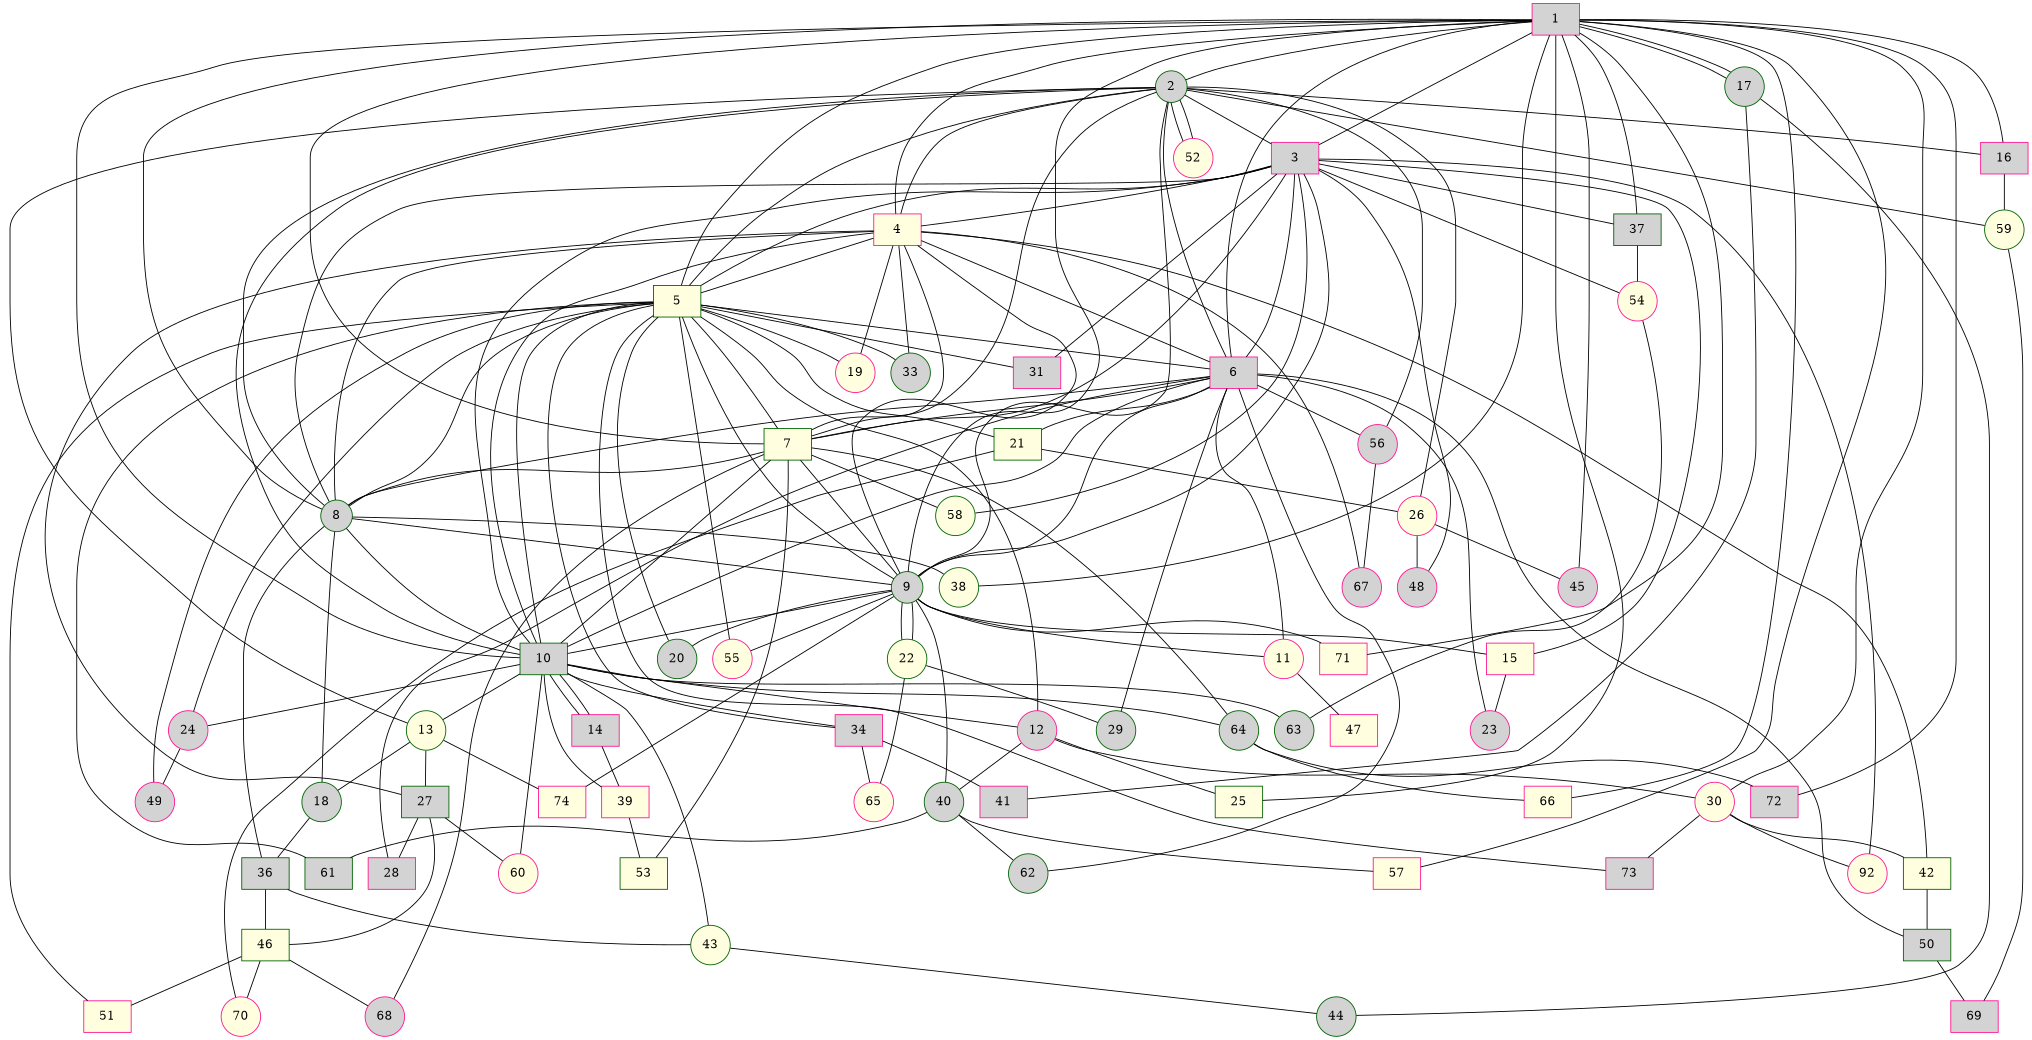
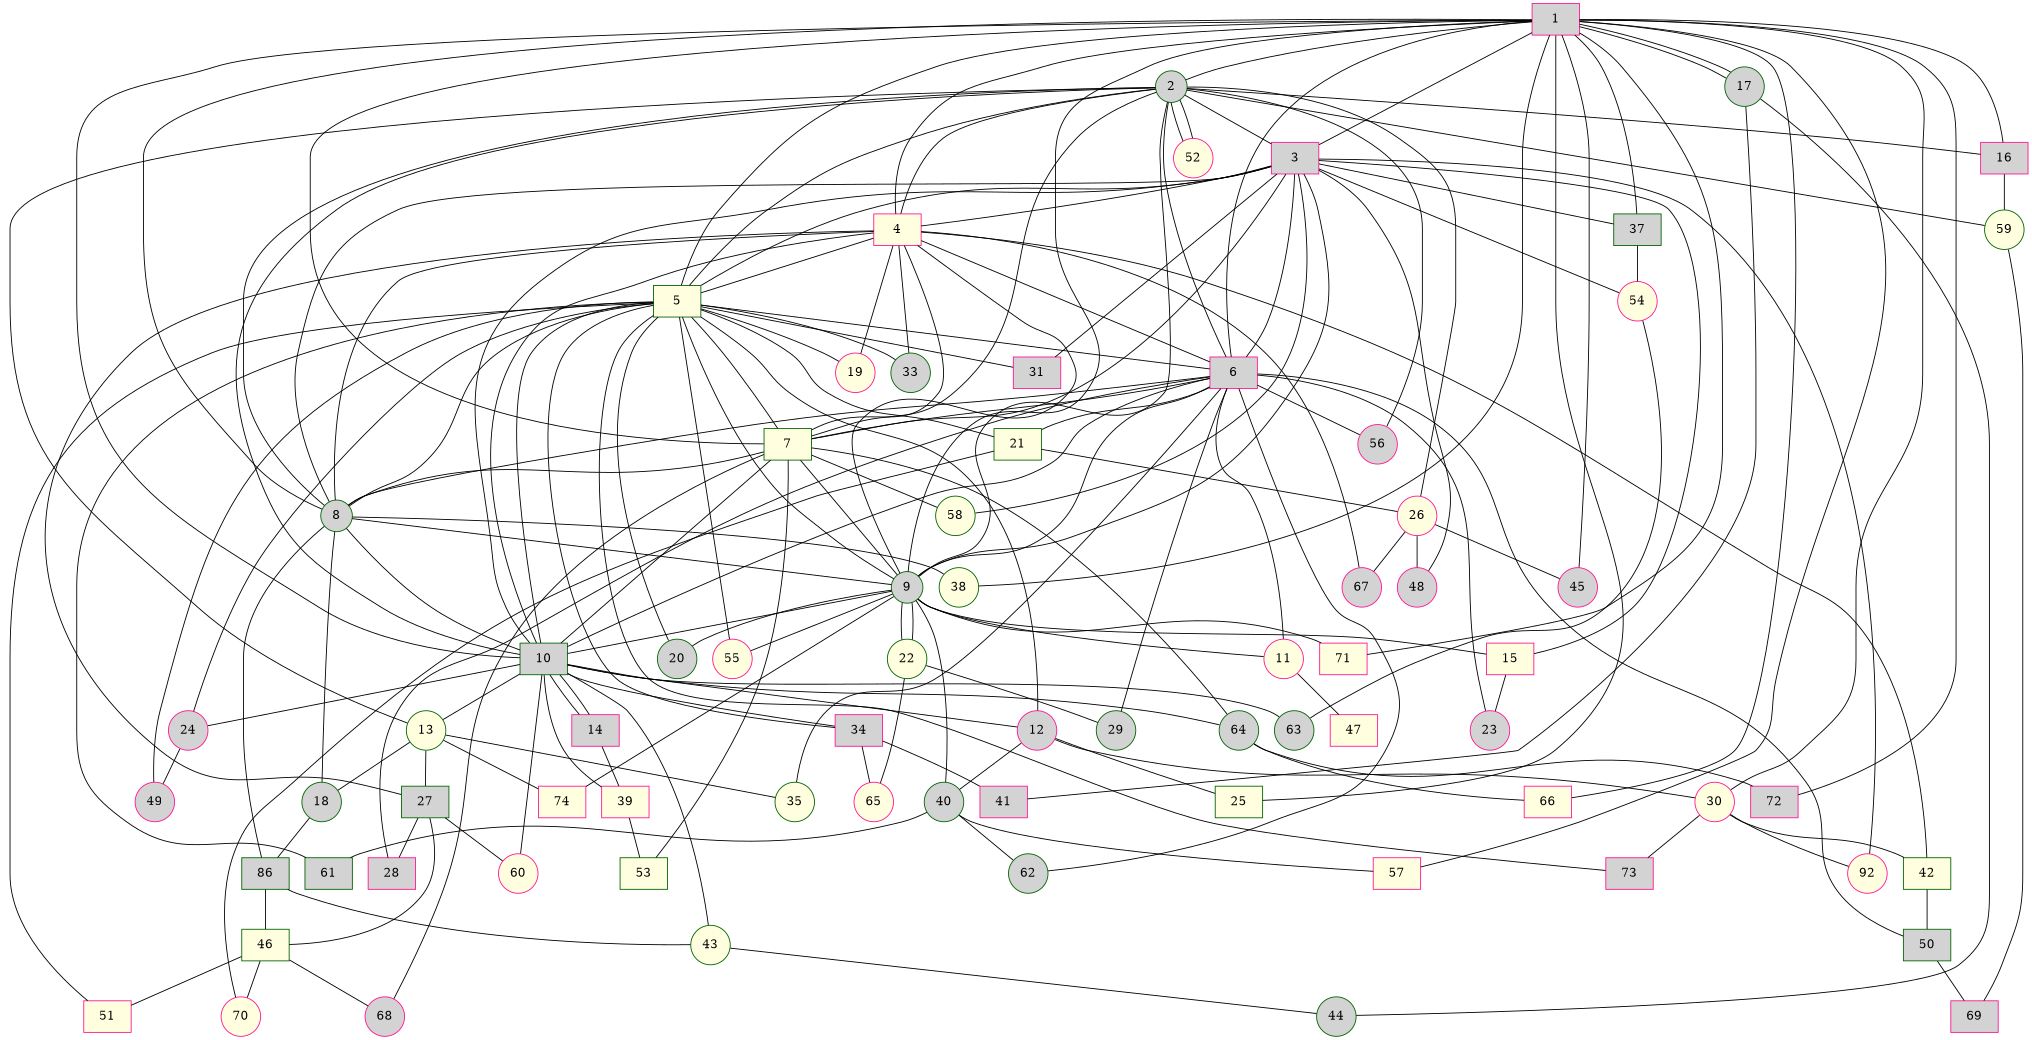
edge "56" -- "67": now "26" -- "67"
node "35": added
node "36": label "36" -> "86"
